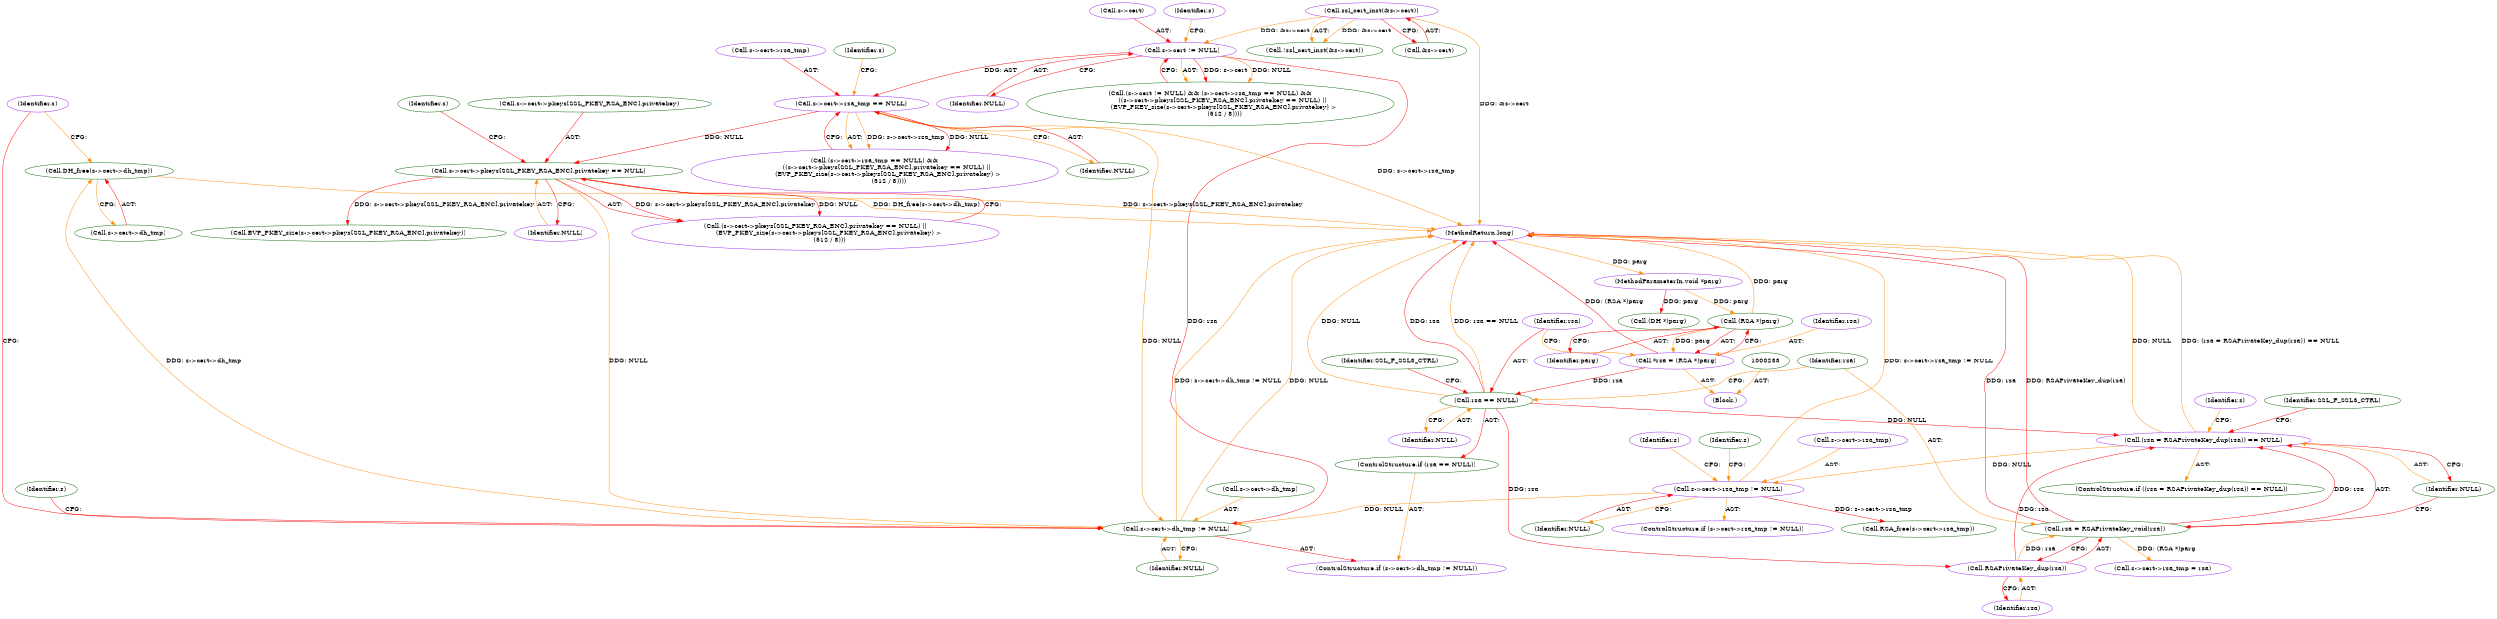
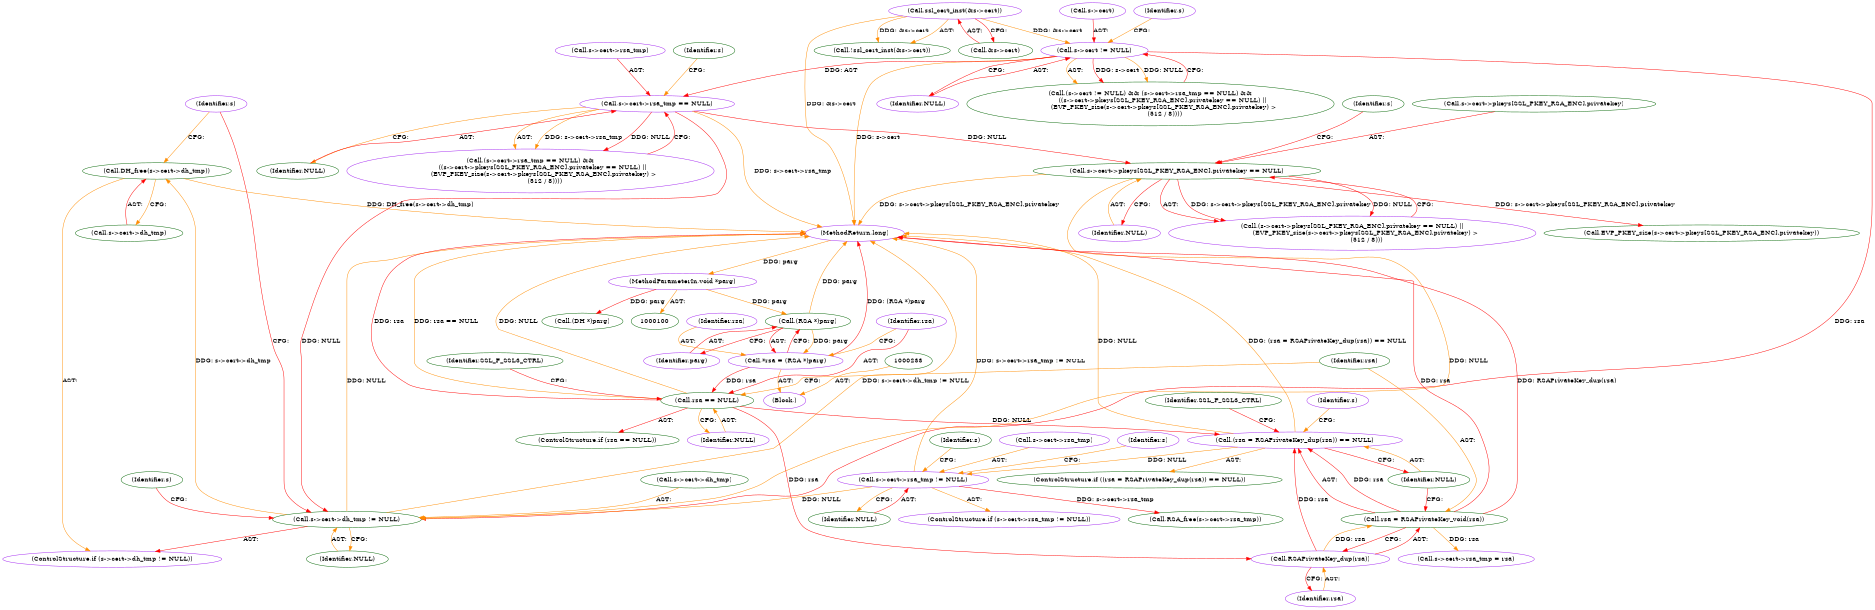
edge "(Call,s->cert != NULL)" -> "(MethodReturn,long)": added, label "DDG: s->cert"
edge "(Call,s->cert->rsa_tmp == NULL)" -> "(Call,s->cert->dh_tmp != NULL)": color darkorange -> red
node "1000100": added
edge "(ControlStructure,if (rsa == NULL))" -> "(ControlStructure,if (s->cert->dh_tmp != NULL))": now "(Call,DH_free(s->cert->dh_tmp))" -> "(ControlStructure,if (s->cert->dh_tmp != NULL))"
edge "(Call,rsa = RSAPrivateKey_void(rsa))" -> "(Call,s->cert->rsa_tmp = rsa)": label "DDG: (RSA *)parg" -> "DDG: rsa"
